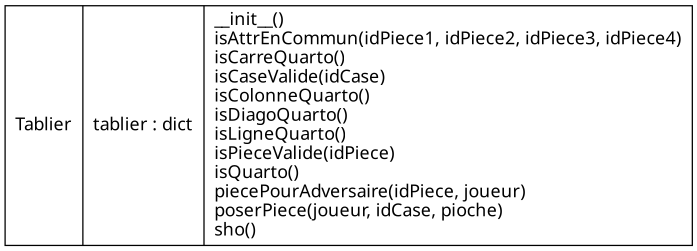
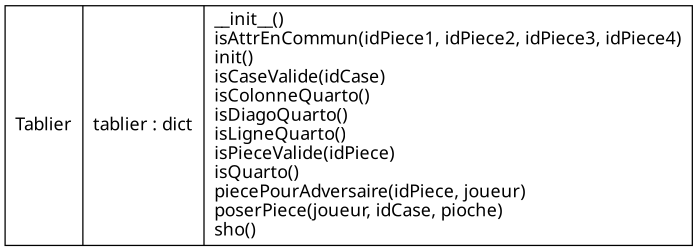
node "Tablier": text "isCarreQuarto()" -> "init()"
